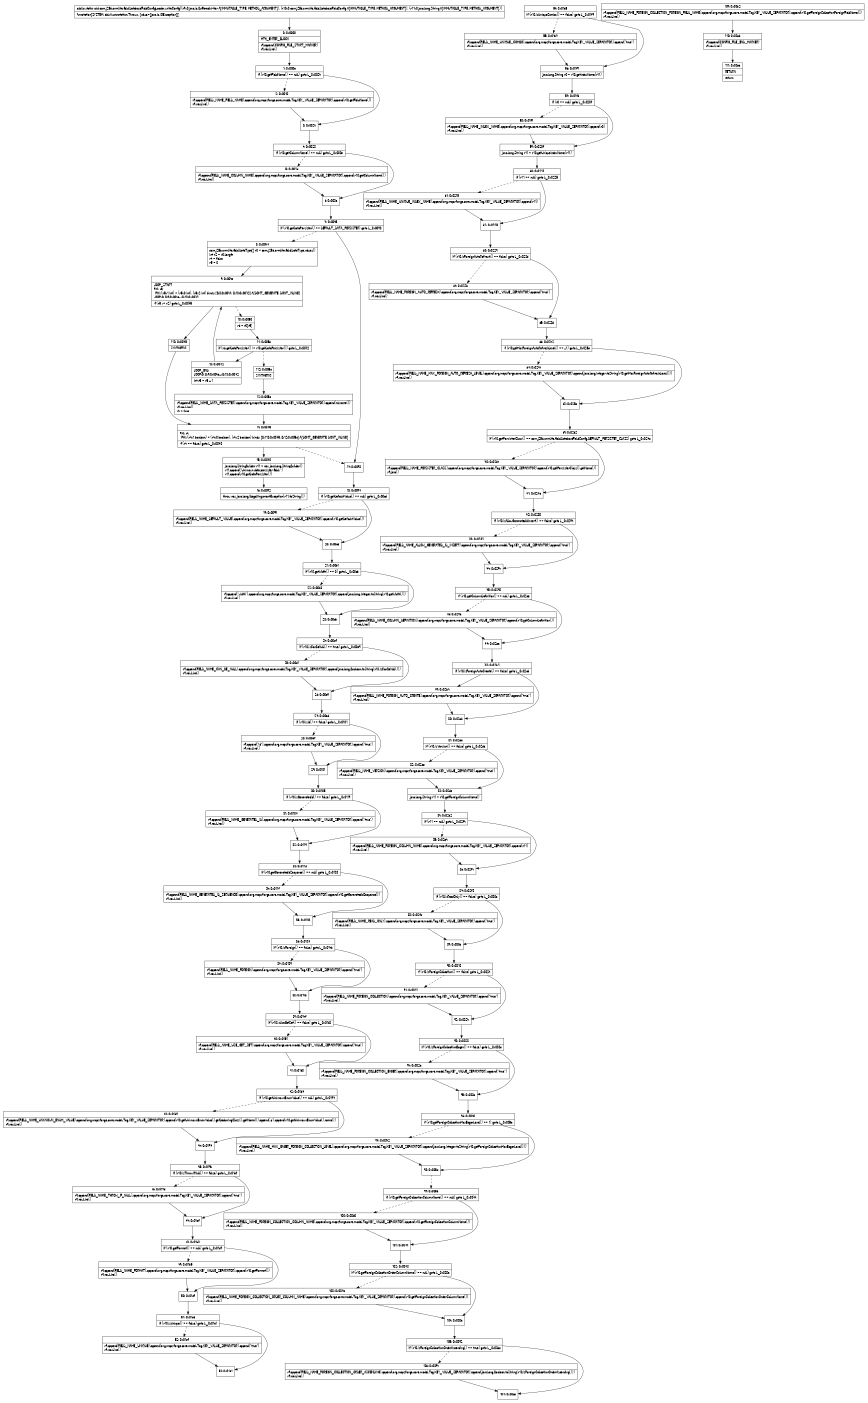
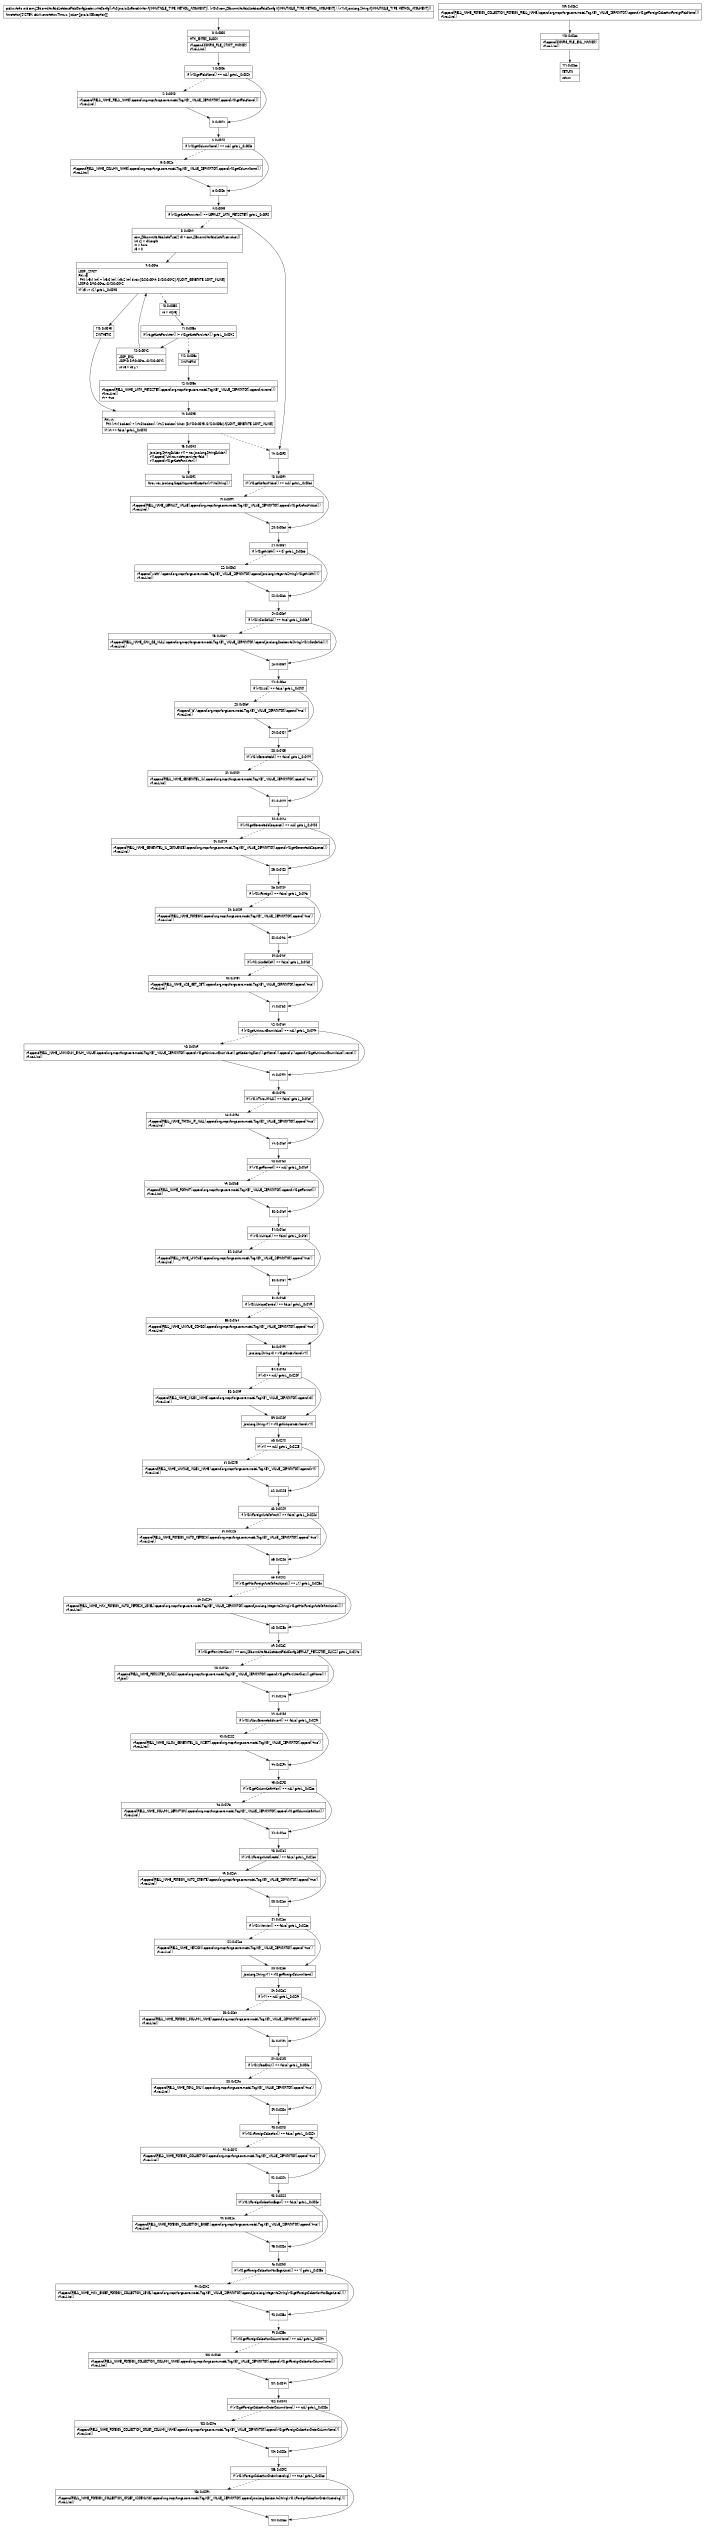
edge "90: 0x0310" -> "92: 0x0324": reversed
edge "53: 0x01e1" -> "54: 0x01e5": added
